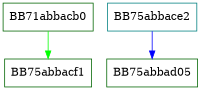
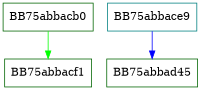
node "BB71abbacb0": label "BB71abbacb0" -> "BB75abbacb0"
node "BB75abbace2": label "BB75abbace2" -> "BB75abbace9"
node "BB75abbad05": label "BB75abbad05" -> "BB75abbad45"
